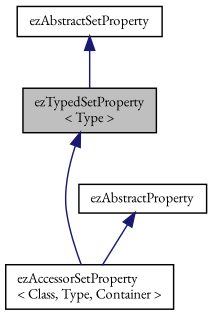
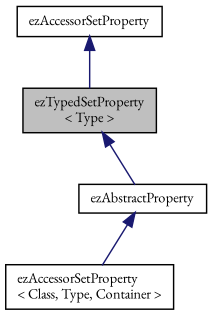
node "ezAbstractSetProperty": label "ezAbstractSetProperty" -> "ezAccessorSetProperty"
edge "ezAccessorSetProperty < Class, Type, Container >" -> "ezTypedSetProperty < Type >": now "ezAbstractProperty" -> "ezTypedSetProperty < Type >"
